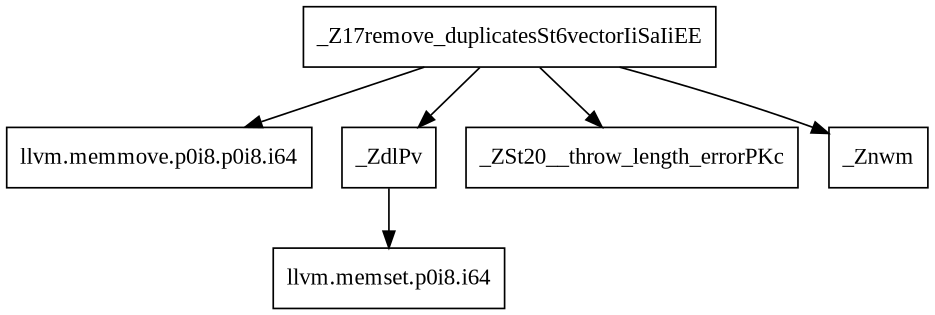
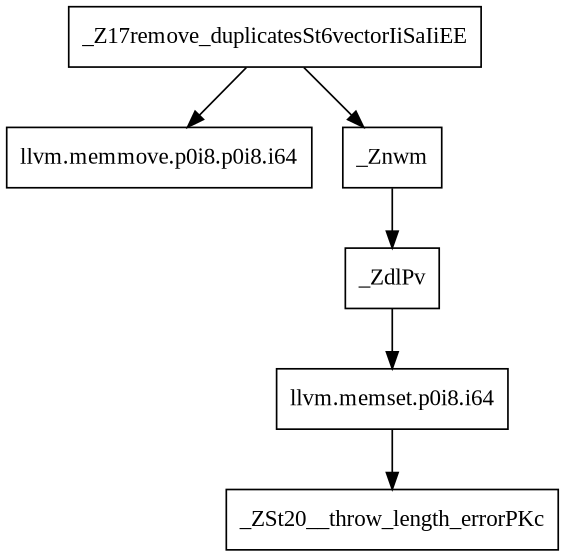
edge "_Z17remove_duplicatesSt6vectorIiSaIiEE" -> "_ZdlPv": now "_Znwm" -> "_ZdlPv"
edge "_Z17remove_duplicatesSt6vectorIiSaIiEE" -> "_ZSt20__throw_length_errorPKc": now "llvm.memset.p0i8.i64" -> "_ZSt20__throw_length_errorPKc"
